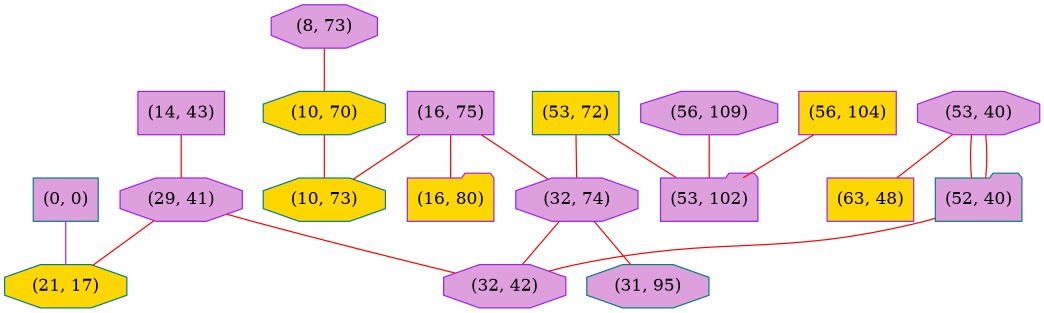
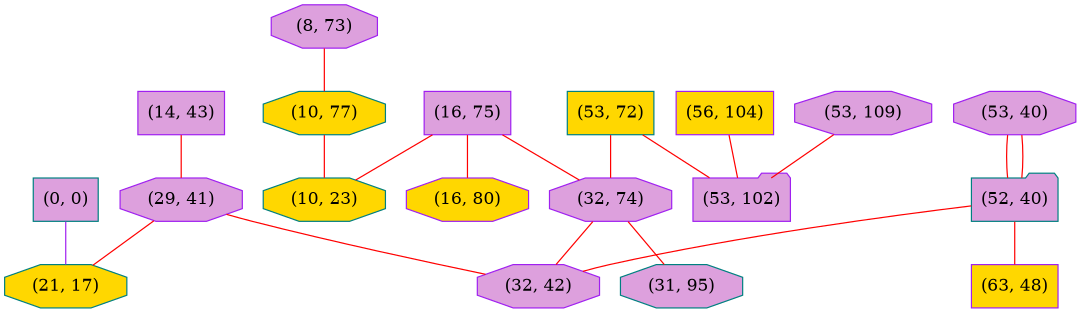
node "(10, 70)": label "(10, 70)" -> "(10, 77)"
node "(56, 109)": label "(56, 109)" -> "(53, 109)"
edge "(53, 40)" -- "(63, 48)": now "(52, 40)" -- "(63, 48)"
node "(10, 73)": label "(10, 73)" -> "(10, 23)"
node "(16, 80)": shape folder -> octagon
